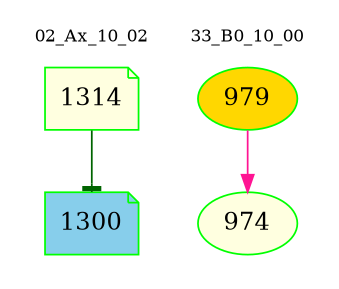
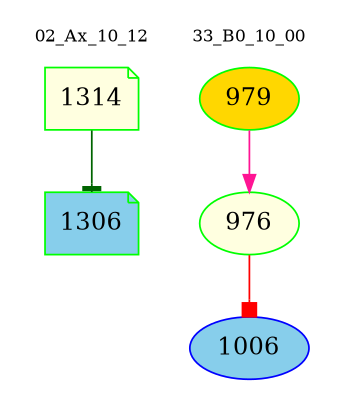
cluster "02_Ax_10_02": label "02_Ax_10_02" -> "02_Ax_10_12"
node "1300": label "1300" -> "1306"
node "974": label "974" -> "976"
node "1006": added
